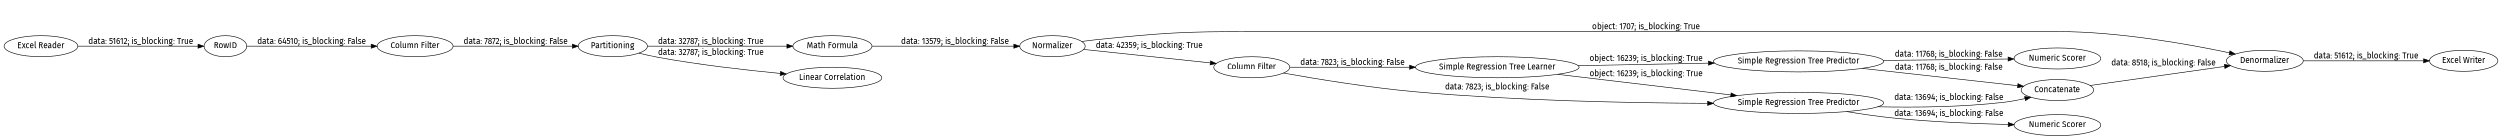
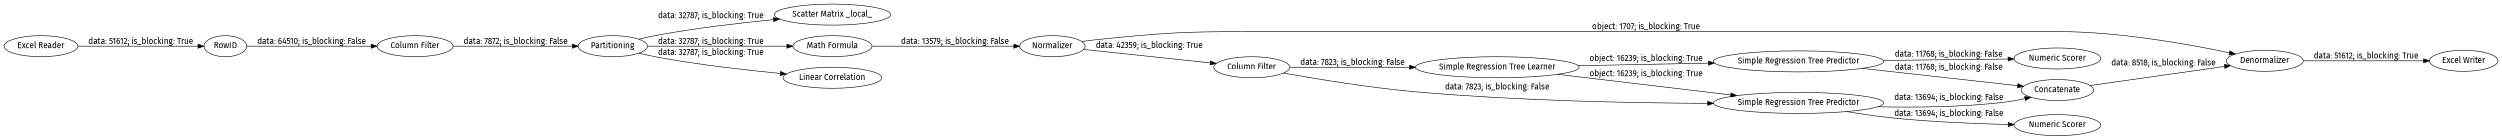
node "Scatter Matrix _local_": added
